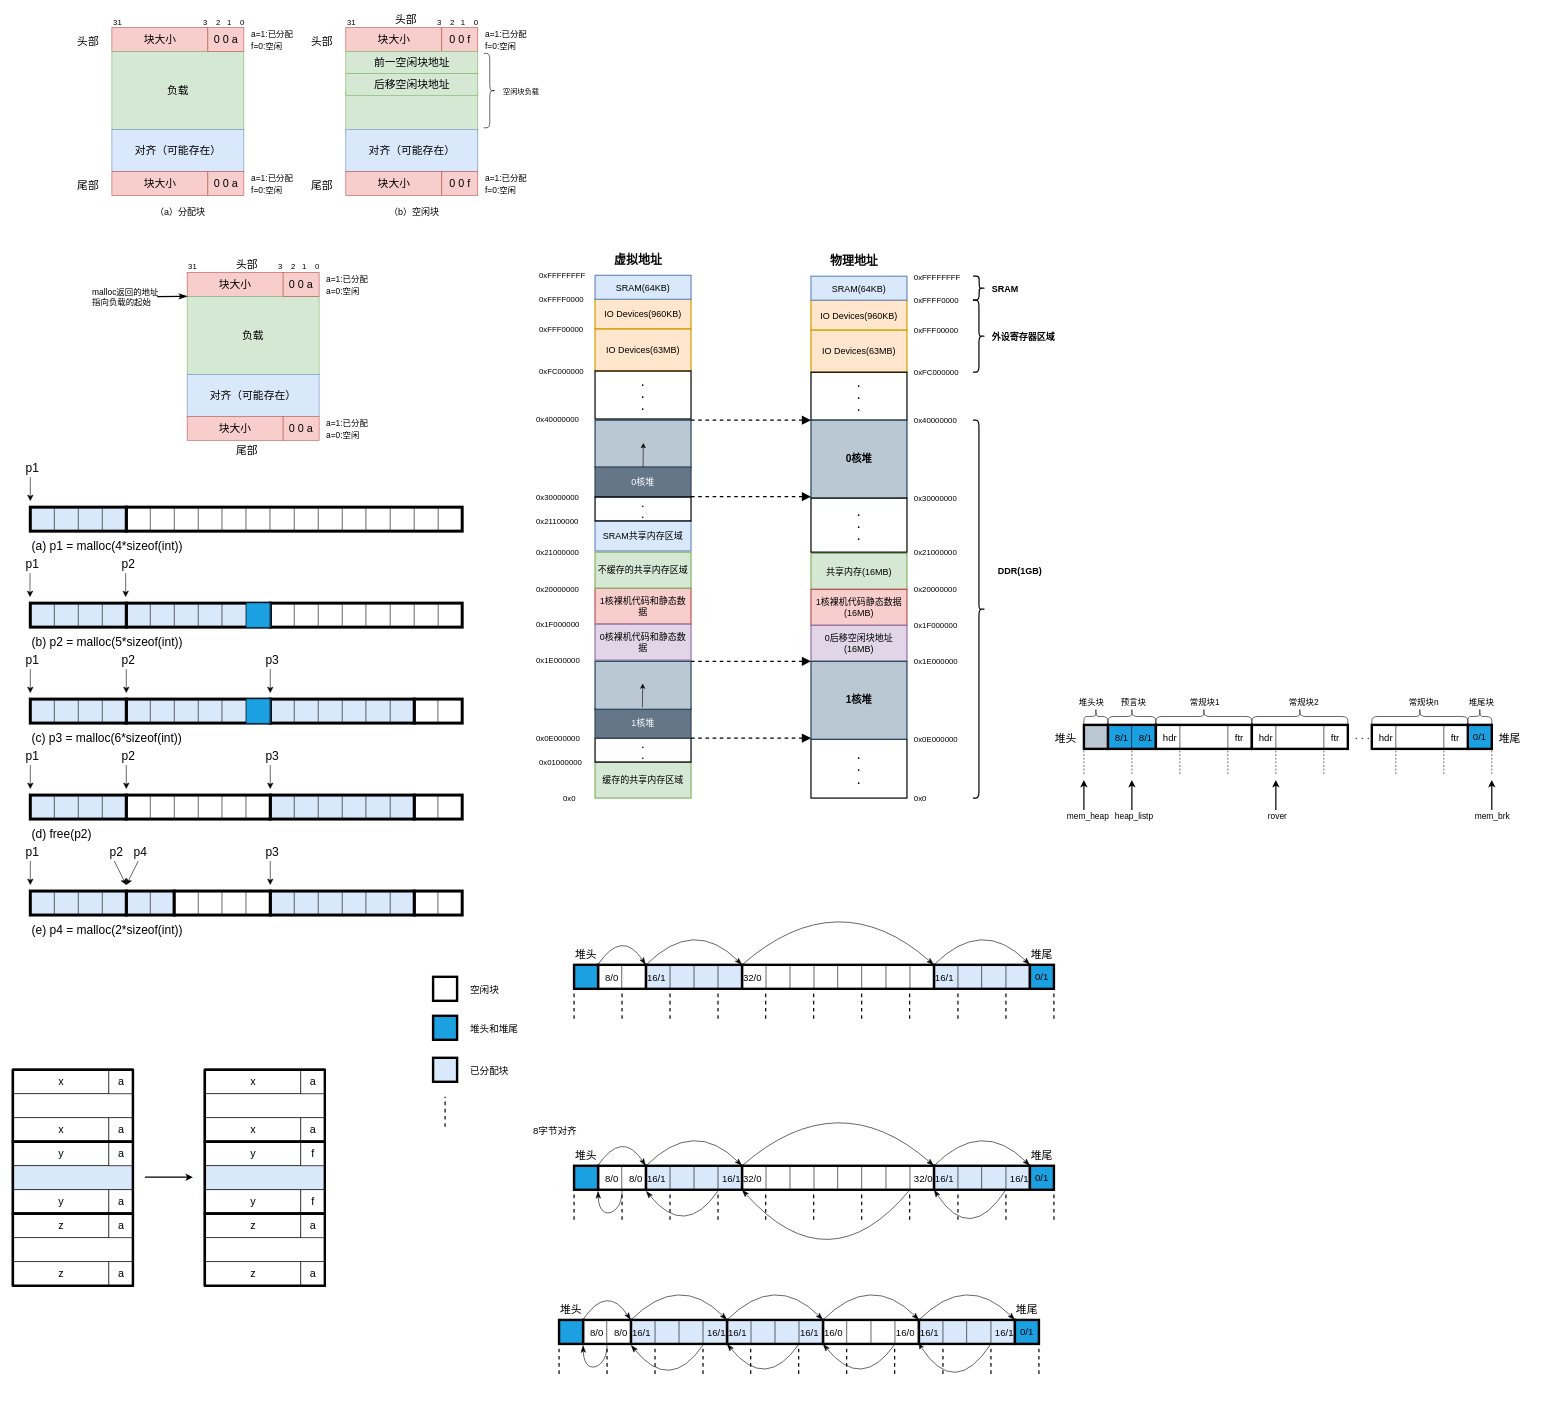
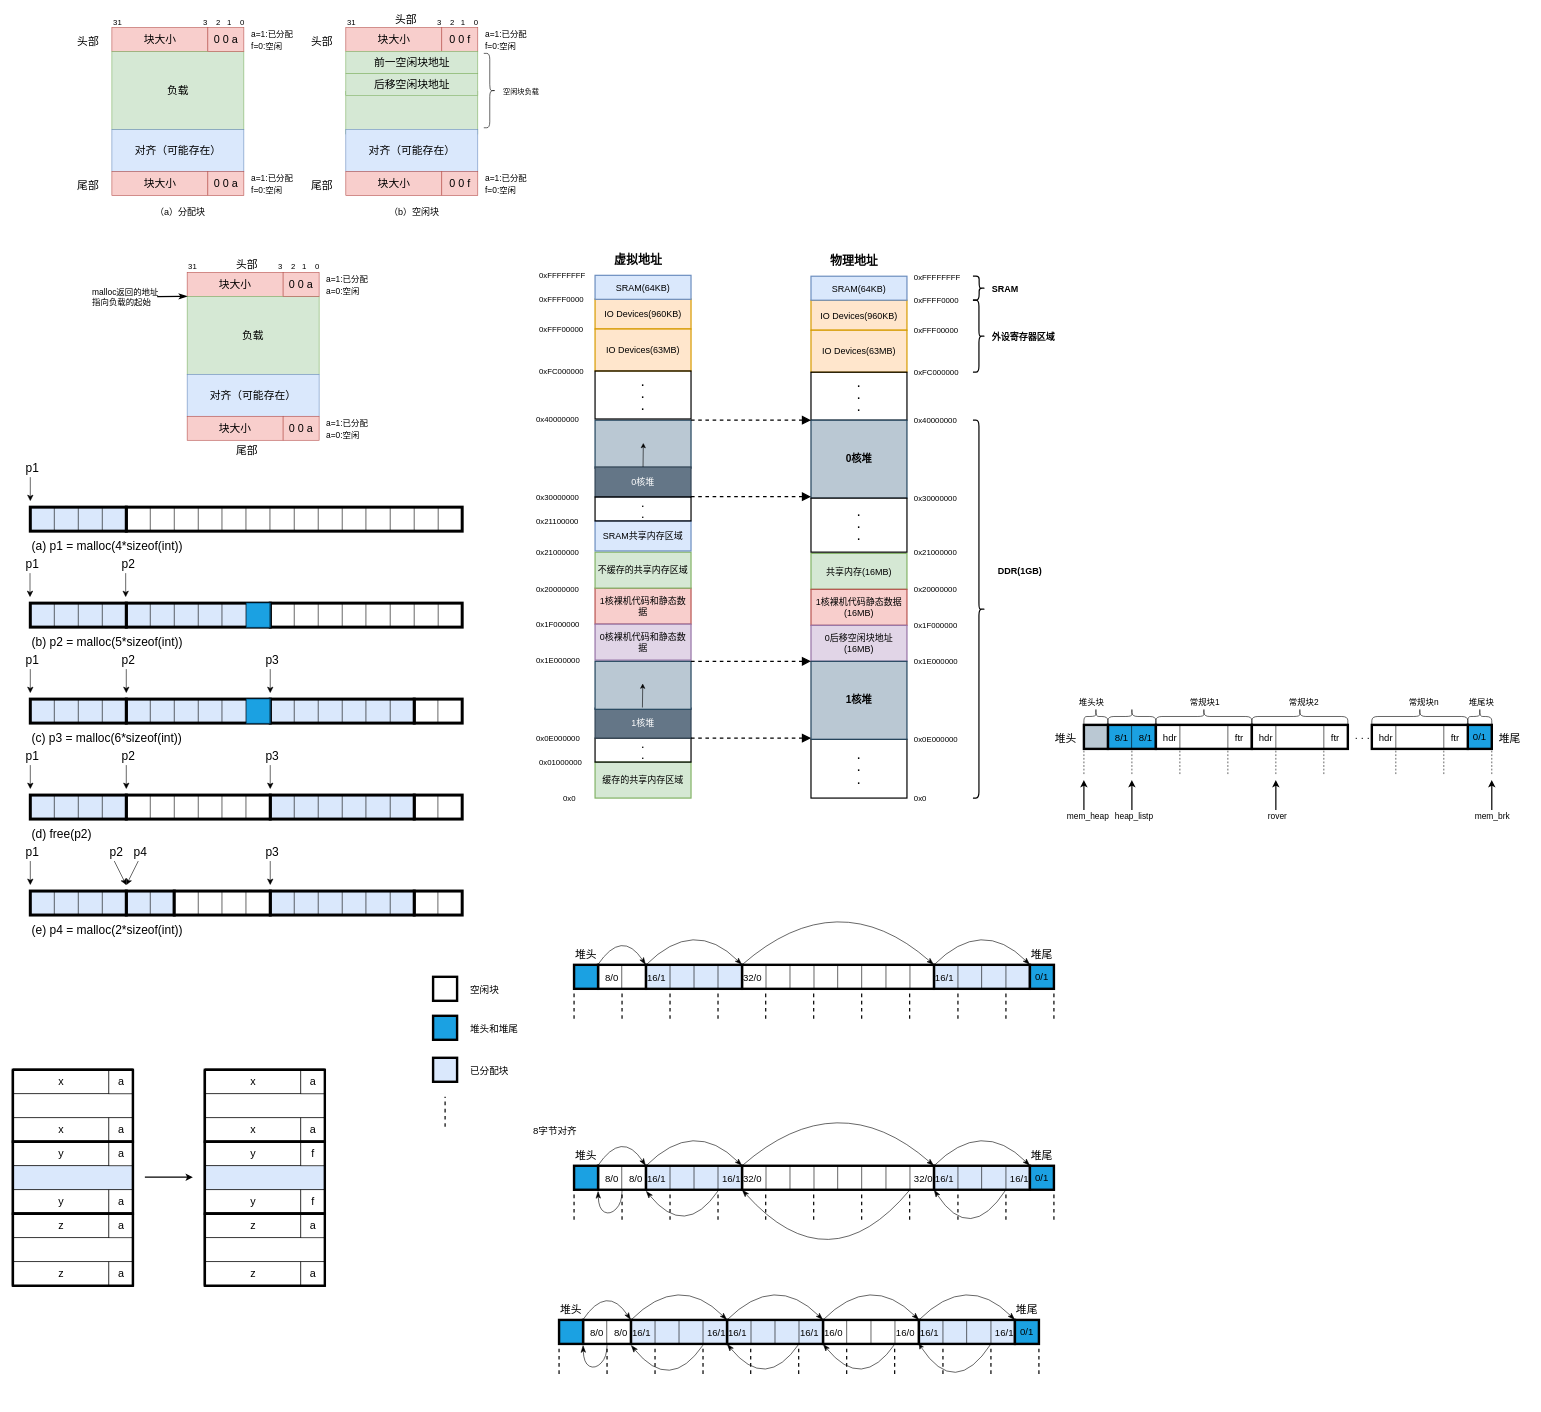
node "预言块": removed
